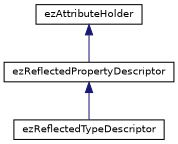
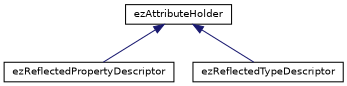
edge "ezReflectedTypeDescriptor" -> "ezReflectedPropertyDescriptor": now "ezReflectedTypeDescriptor" -> "ezAttributeHolder"
